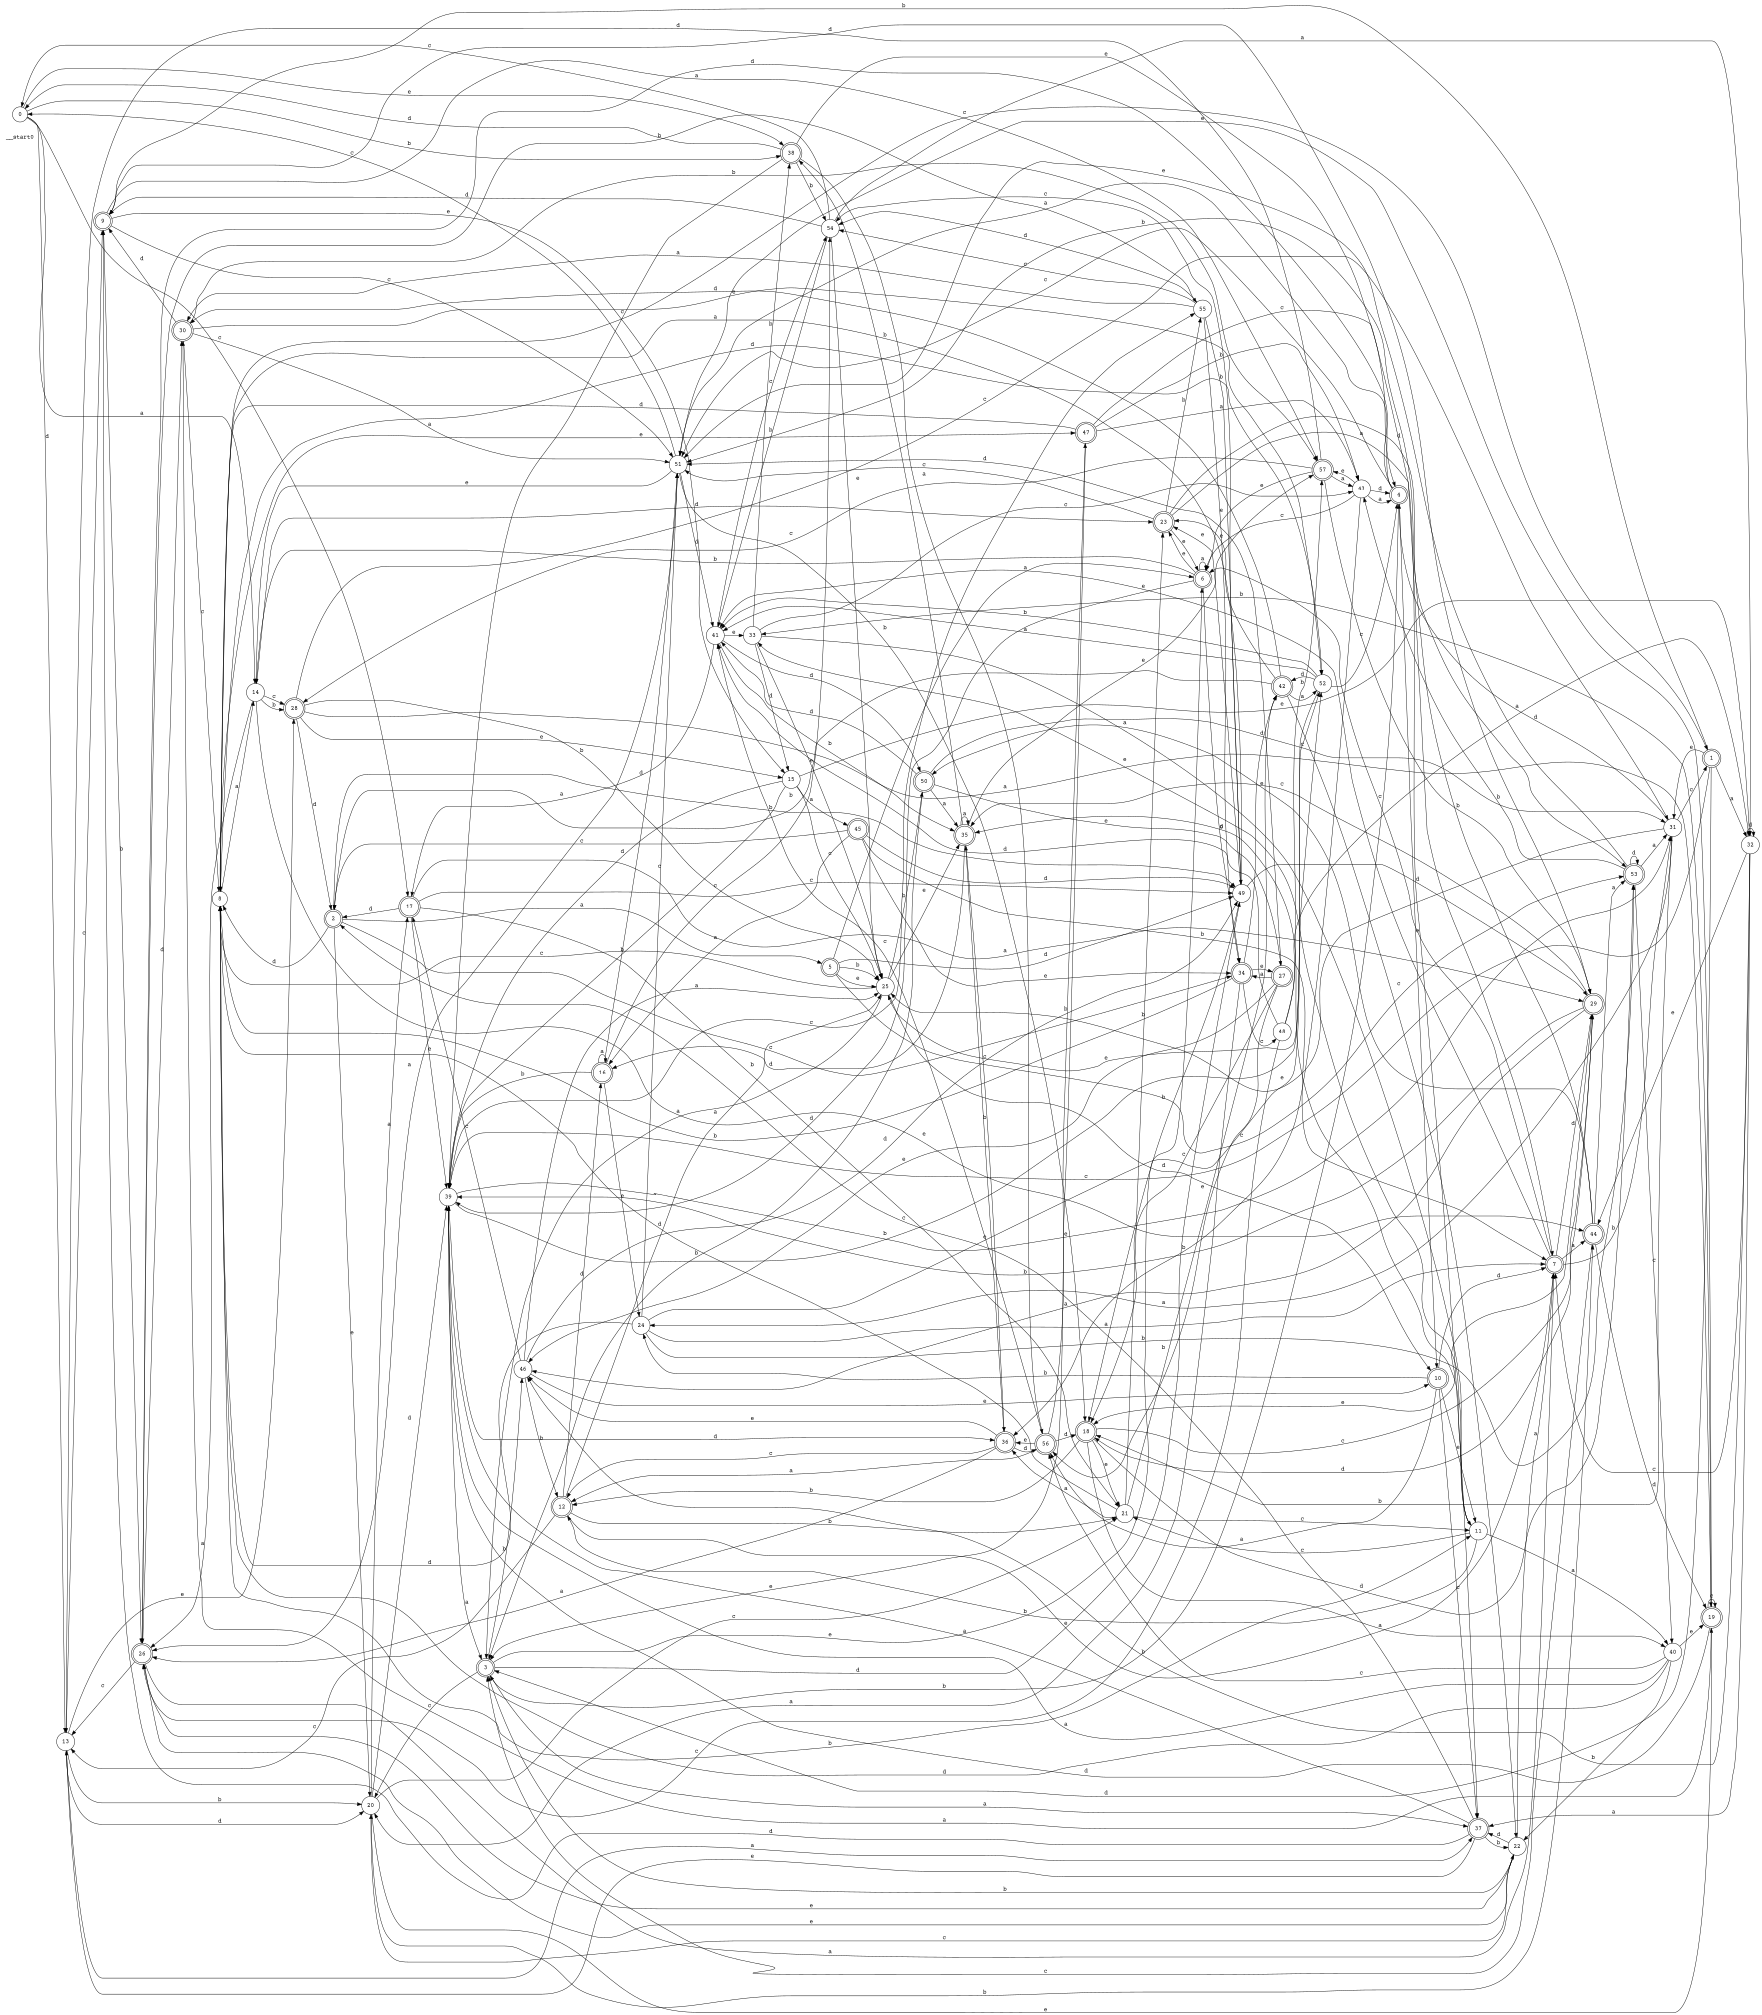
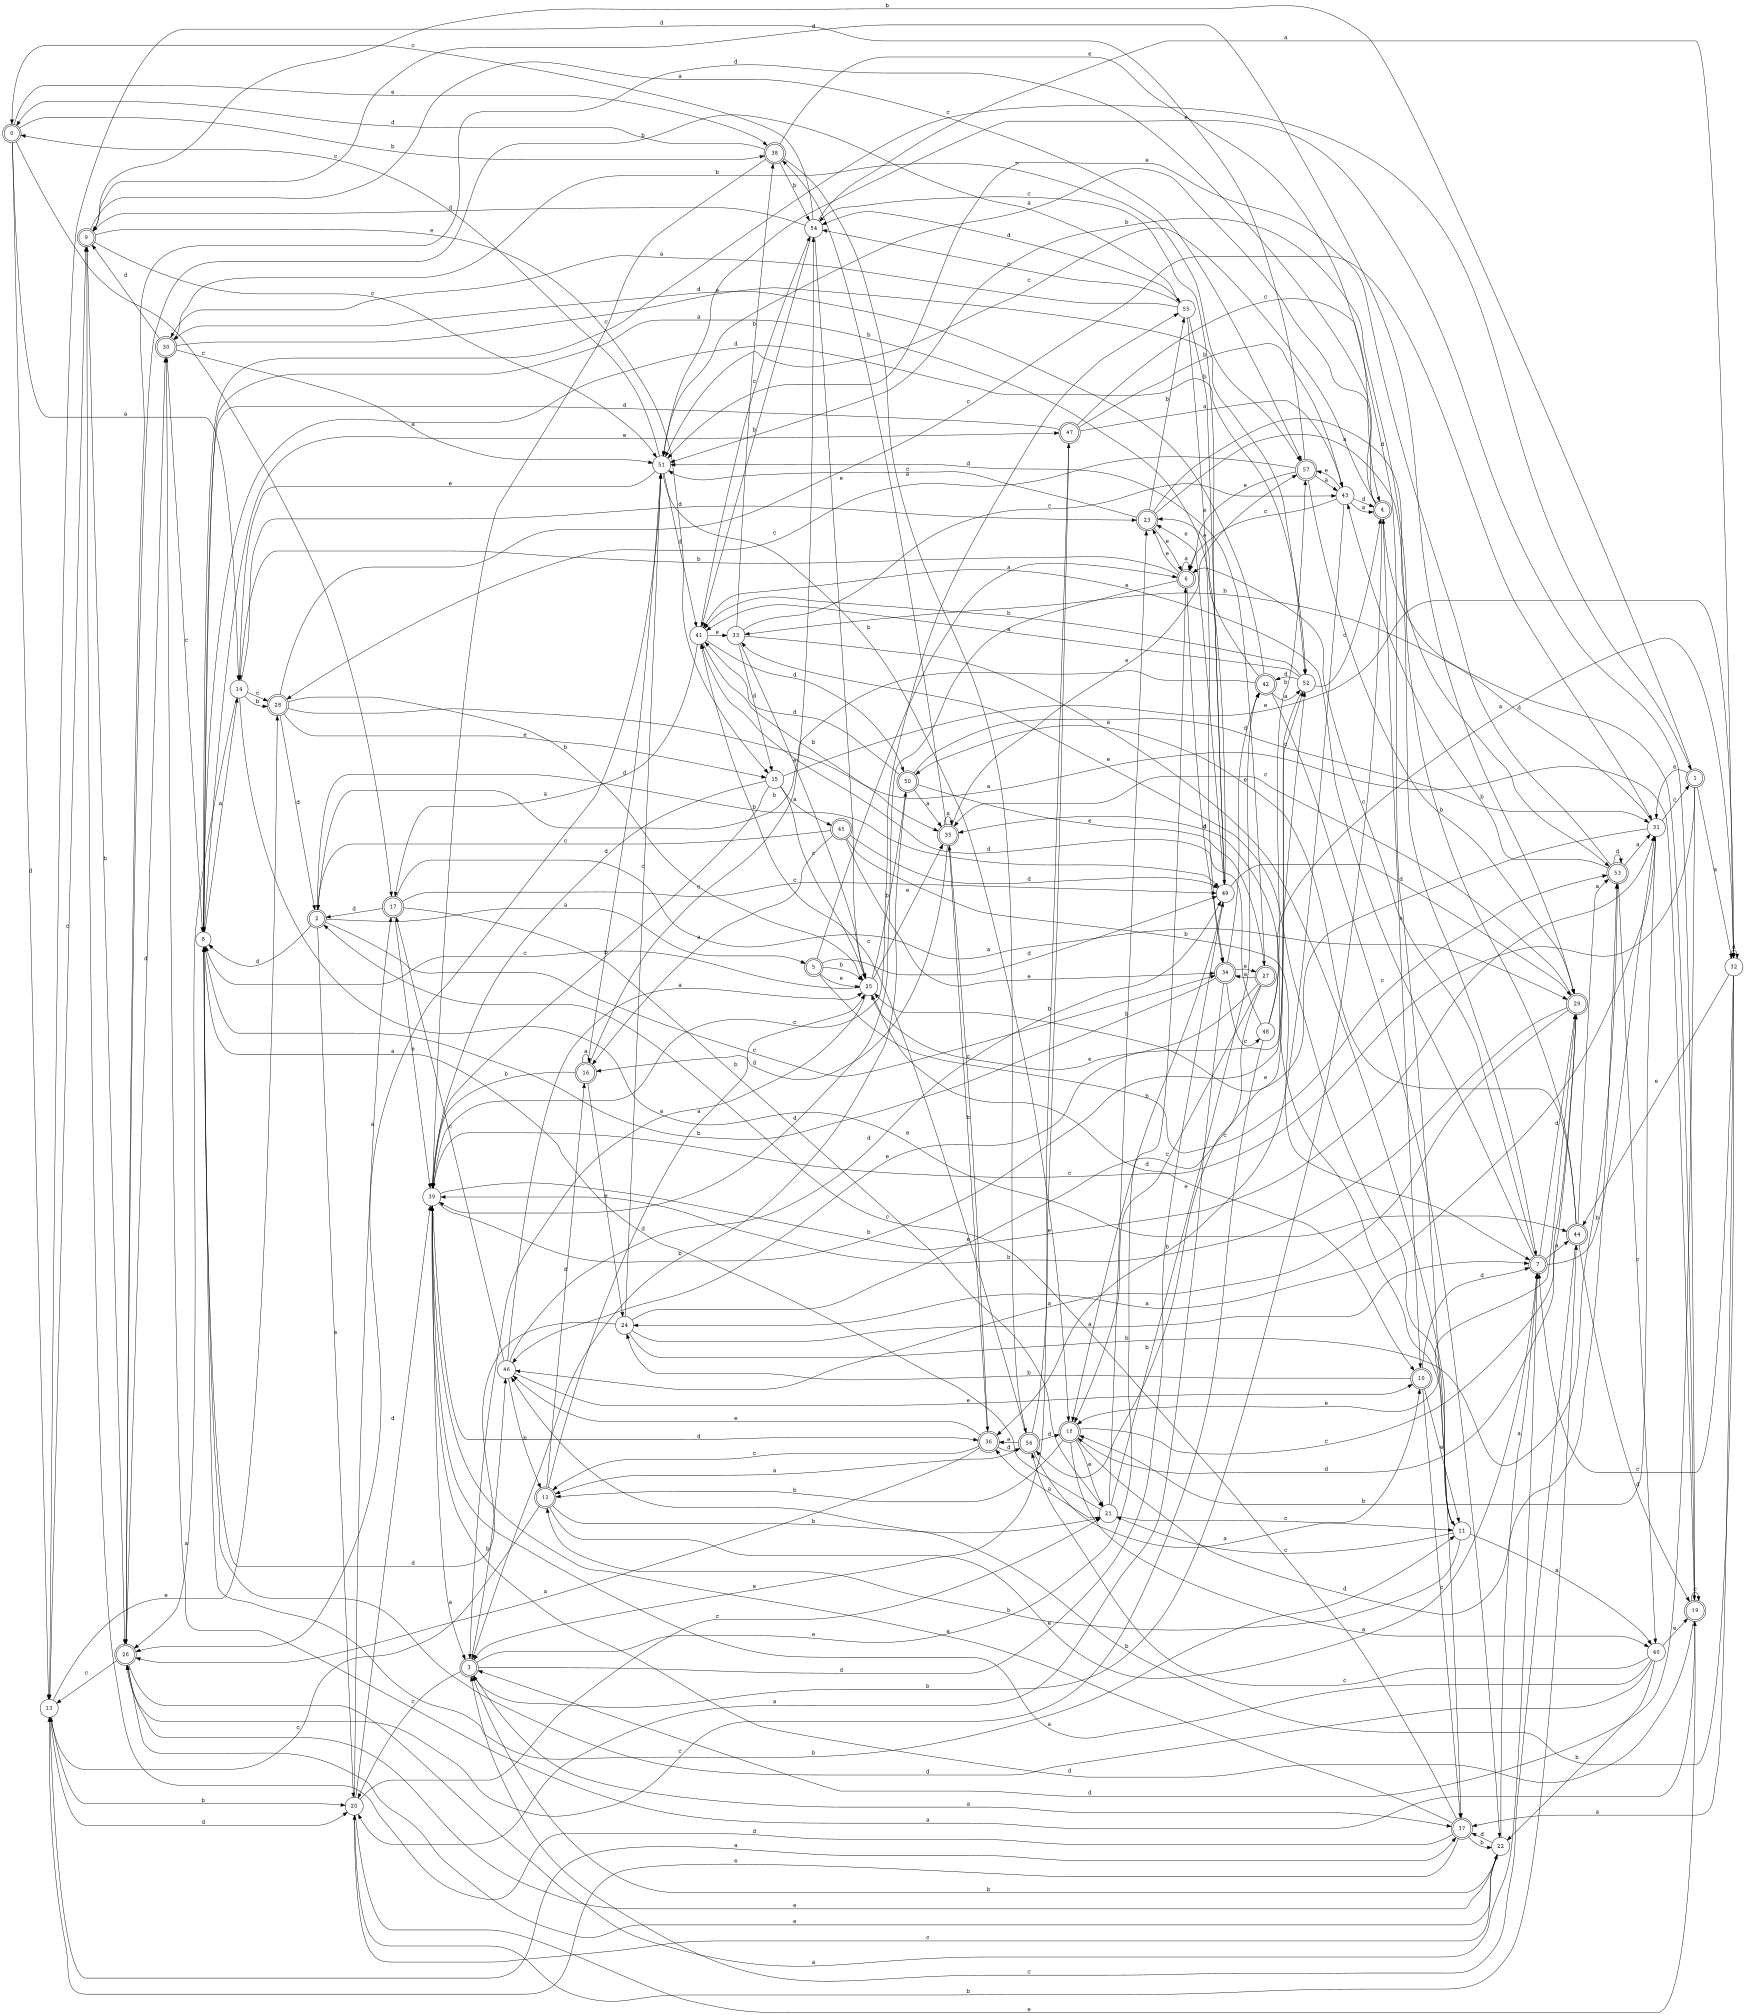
node "0": shape circle -> doublecircle
node "__start0": removed
edge "10" -> "56": reversed
